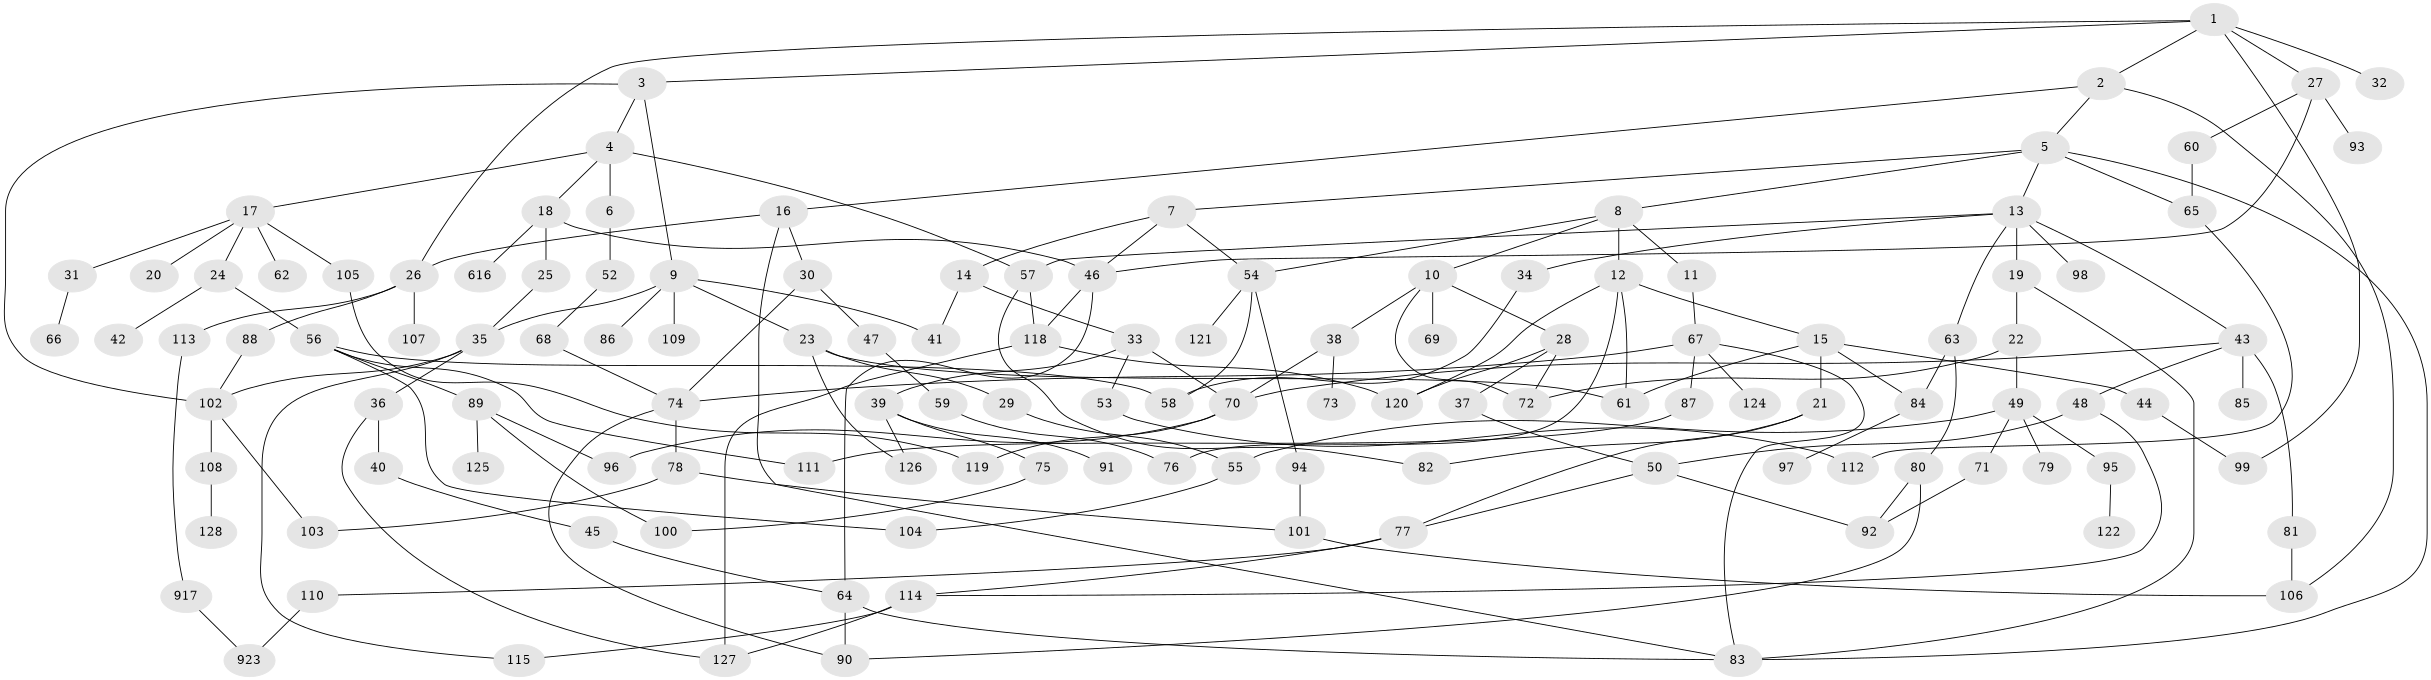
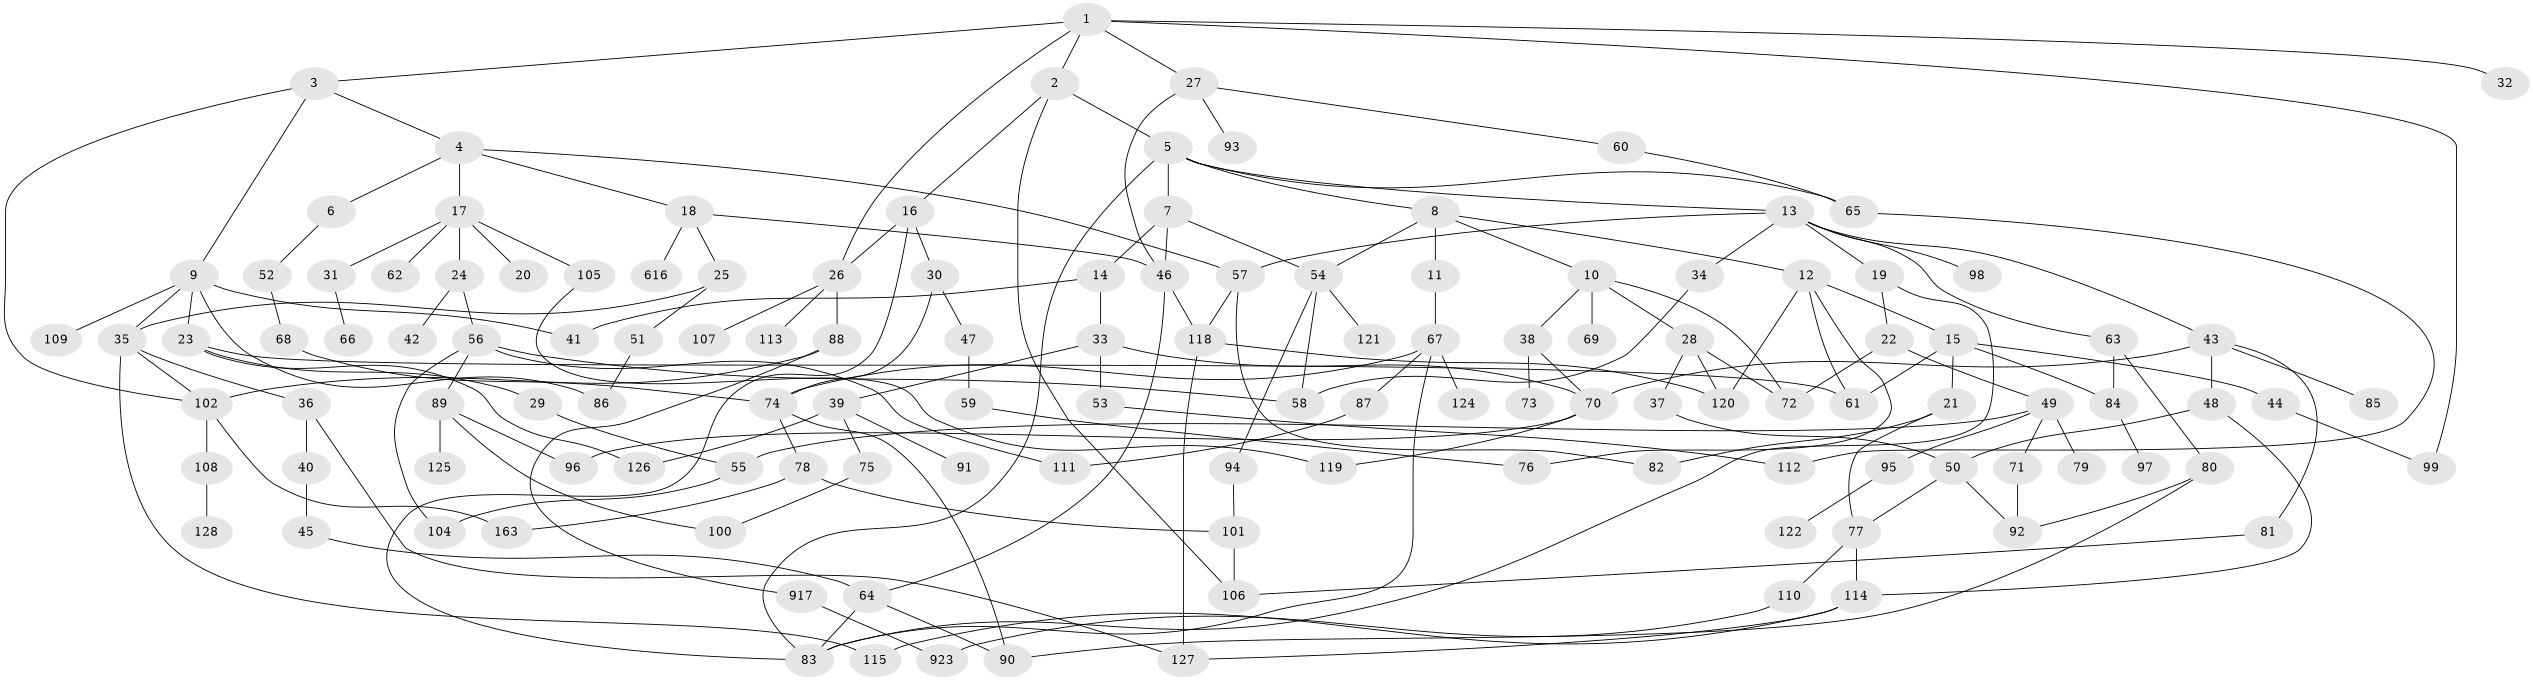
node "51": added
edge "113" -- "917": now "88" -- "917"
node "103": label "103" -> "163"
